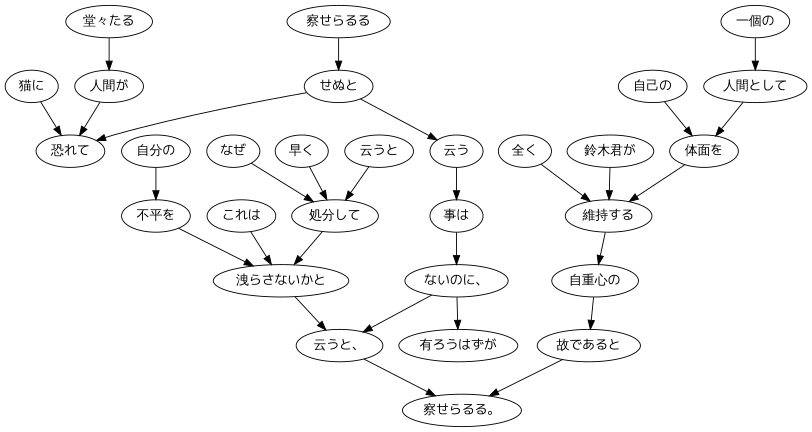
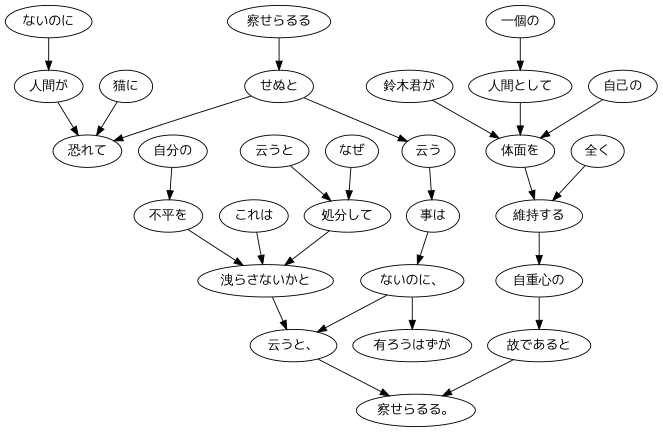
node "堂々たる": label "堂々たる" -> "ないのに"
node "早く": removed
edge "鈴木君が" -> "維持する": now "鈴木君が" -> "体面を"
